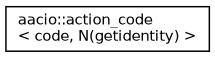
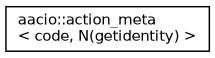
node "aacio::action_code < code, N(getidentity) >": label "aacio::action_code < code, N(getidentity) >" -> "aacio::action_meta < code, N(getidentity) >"
